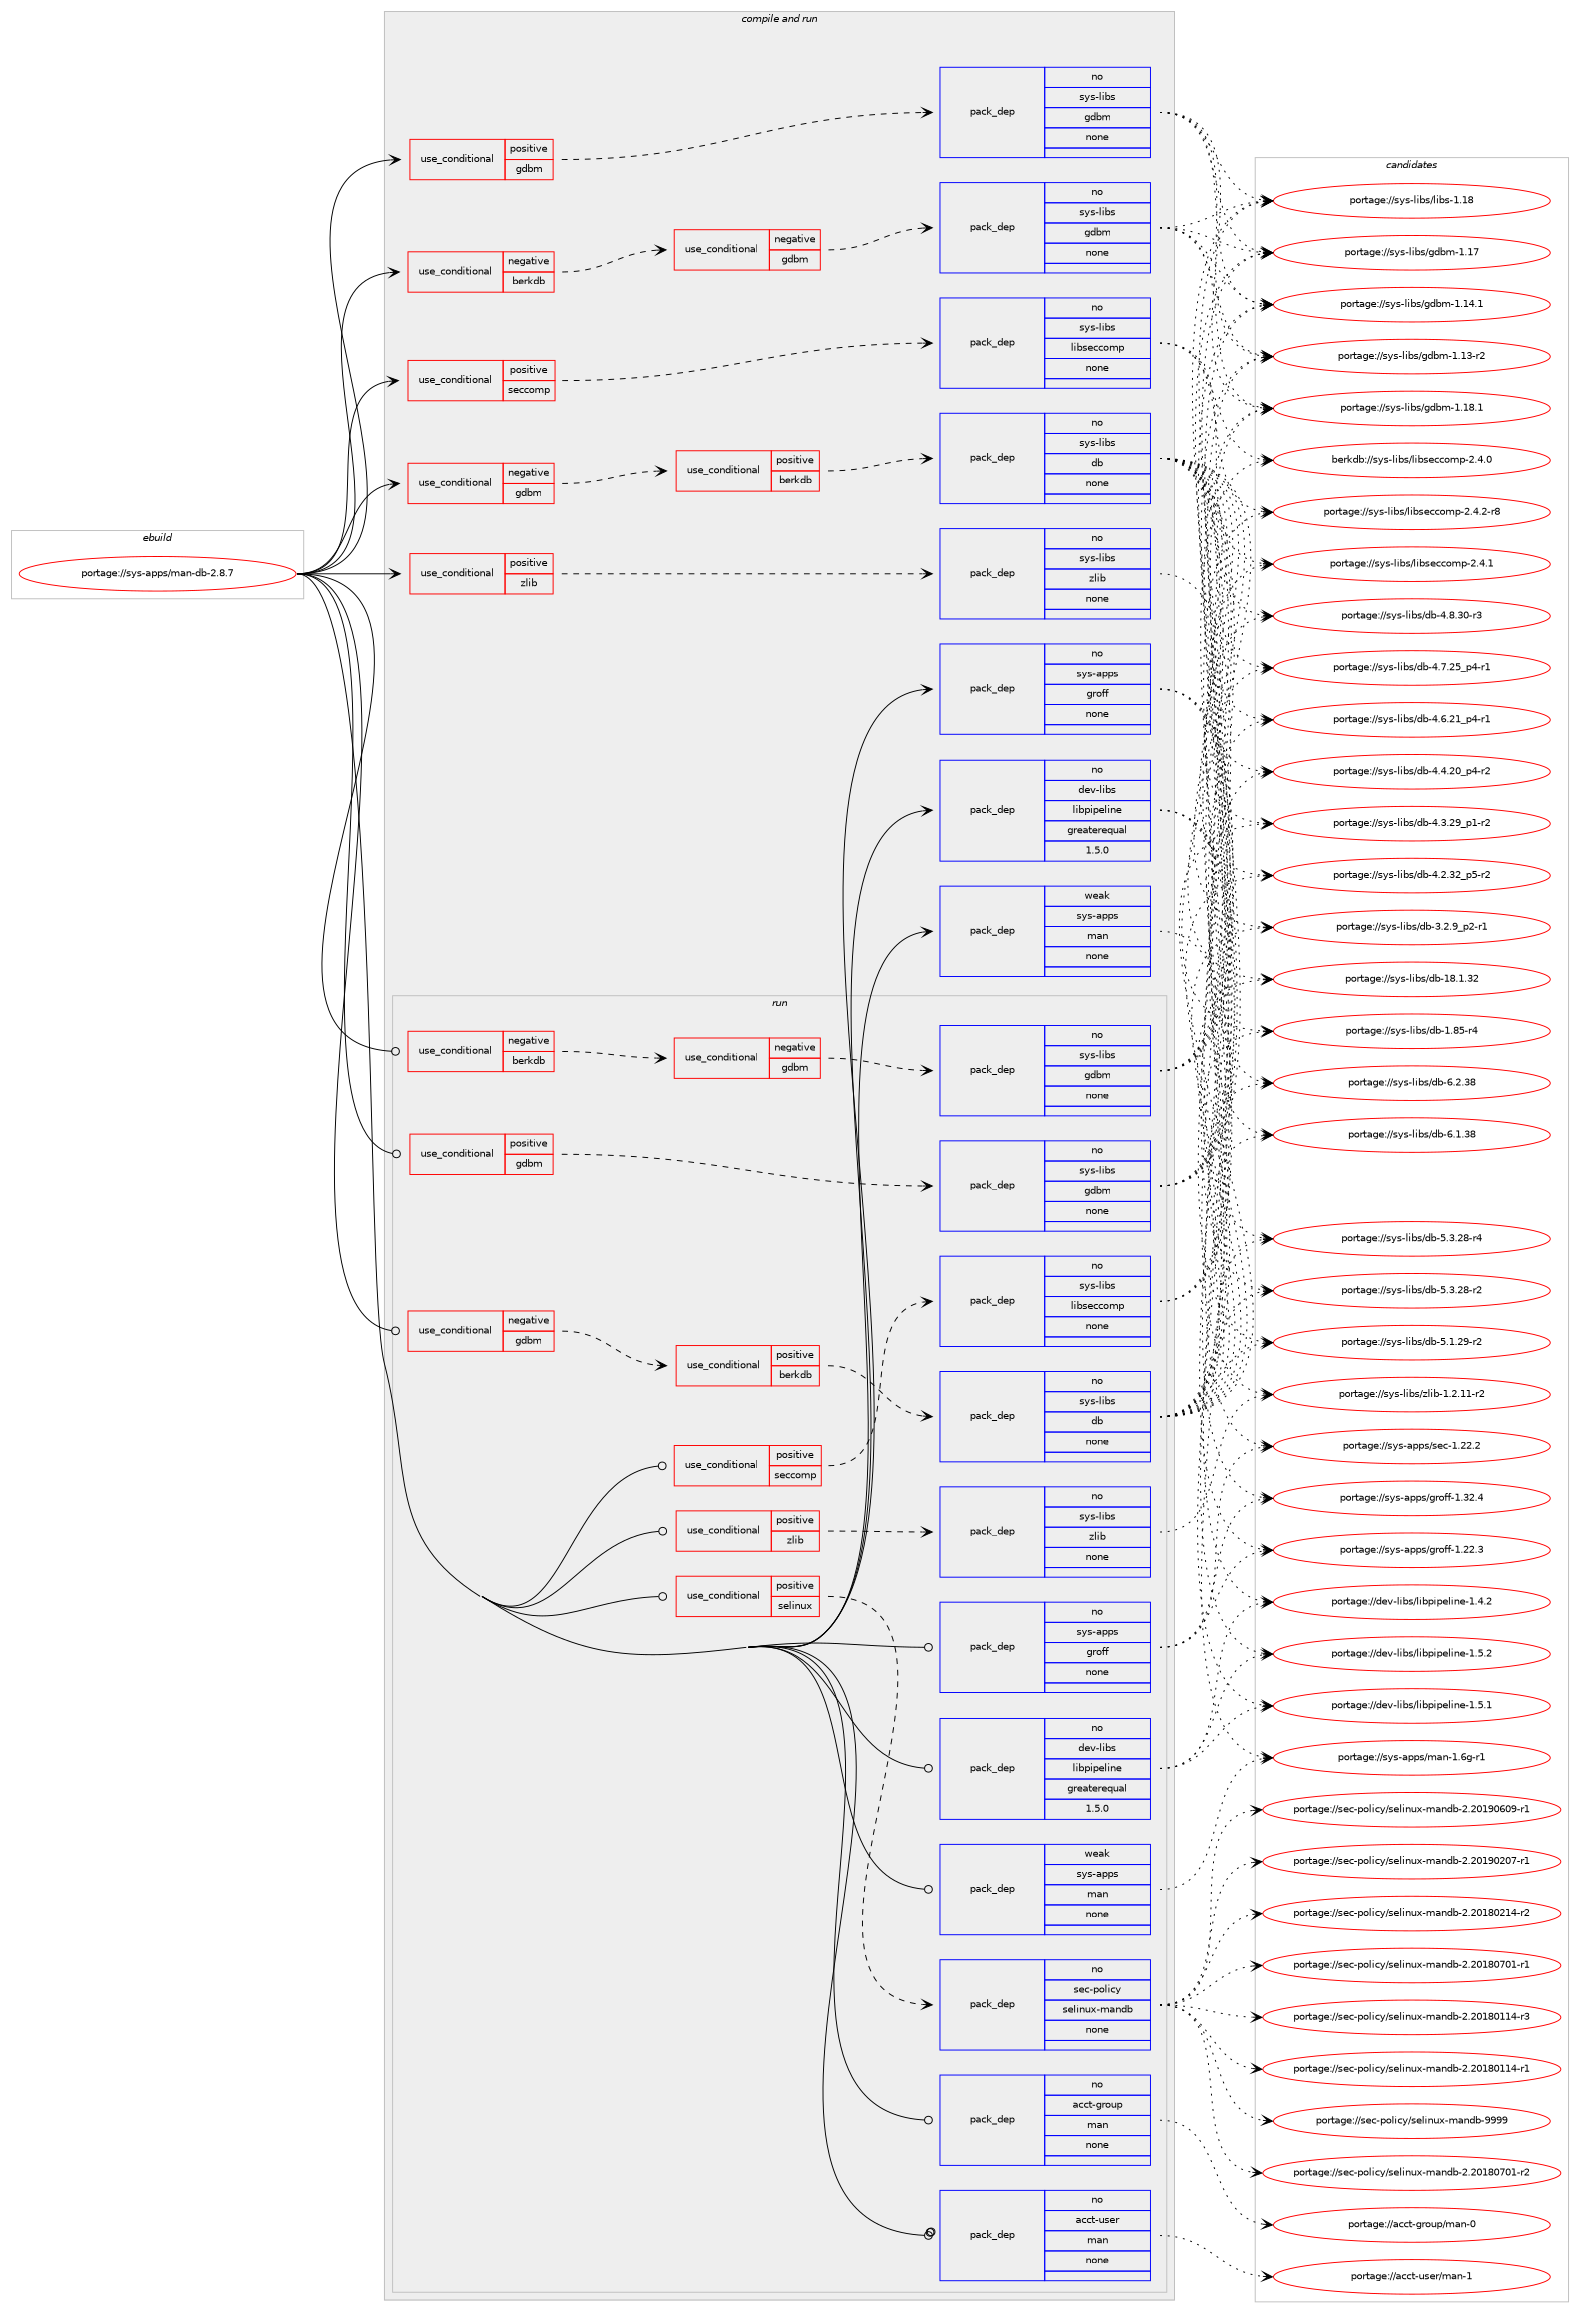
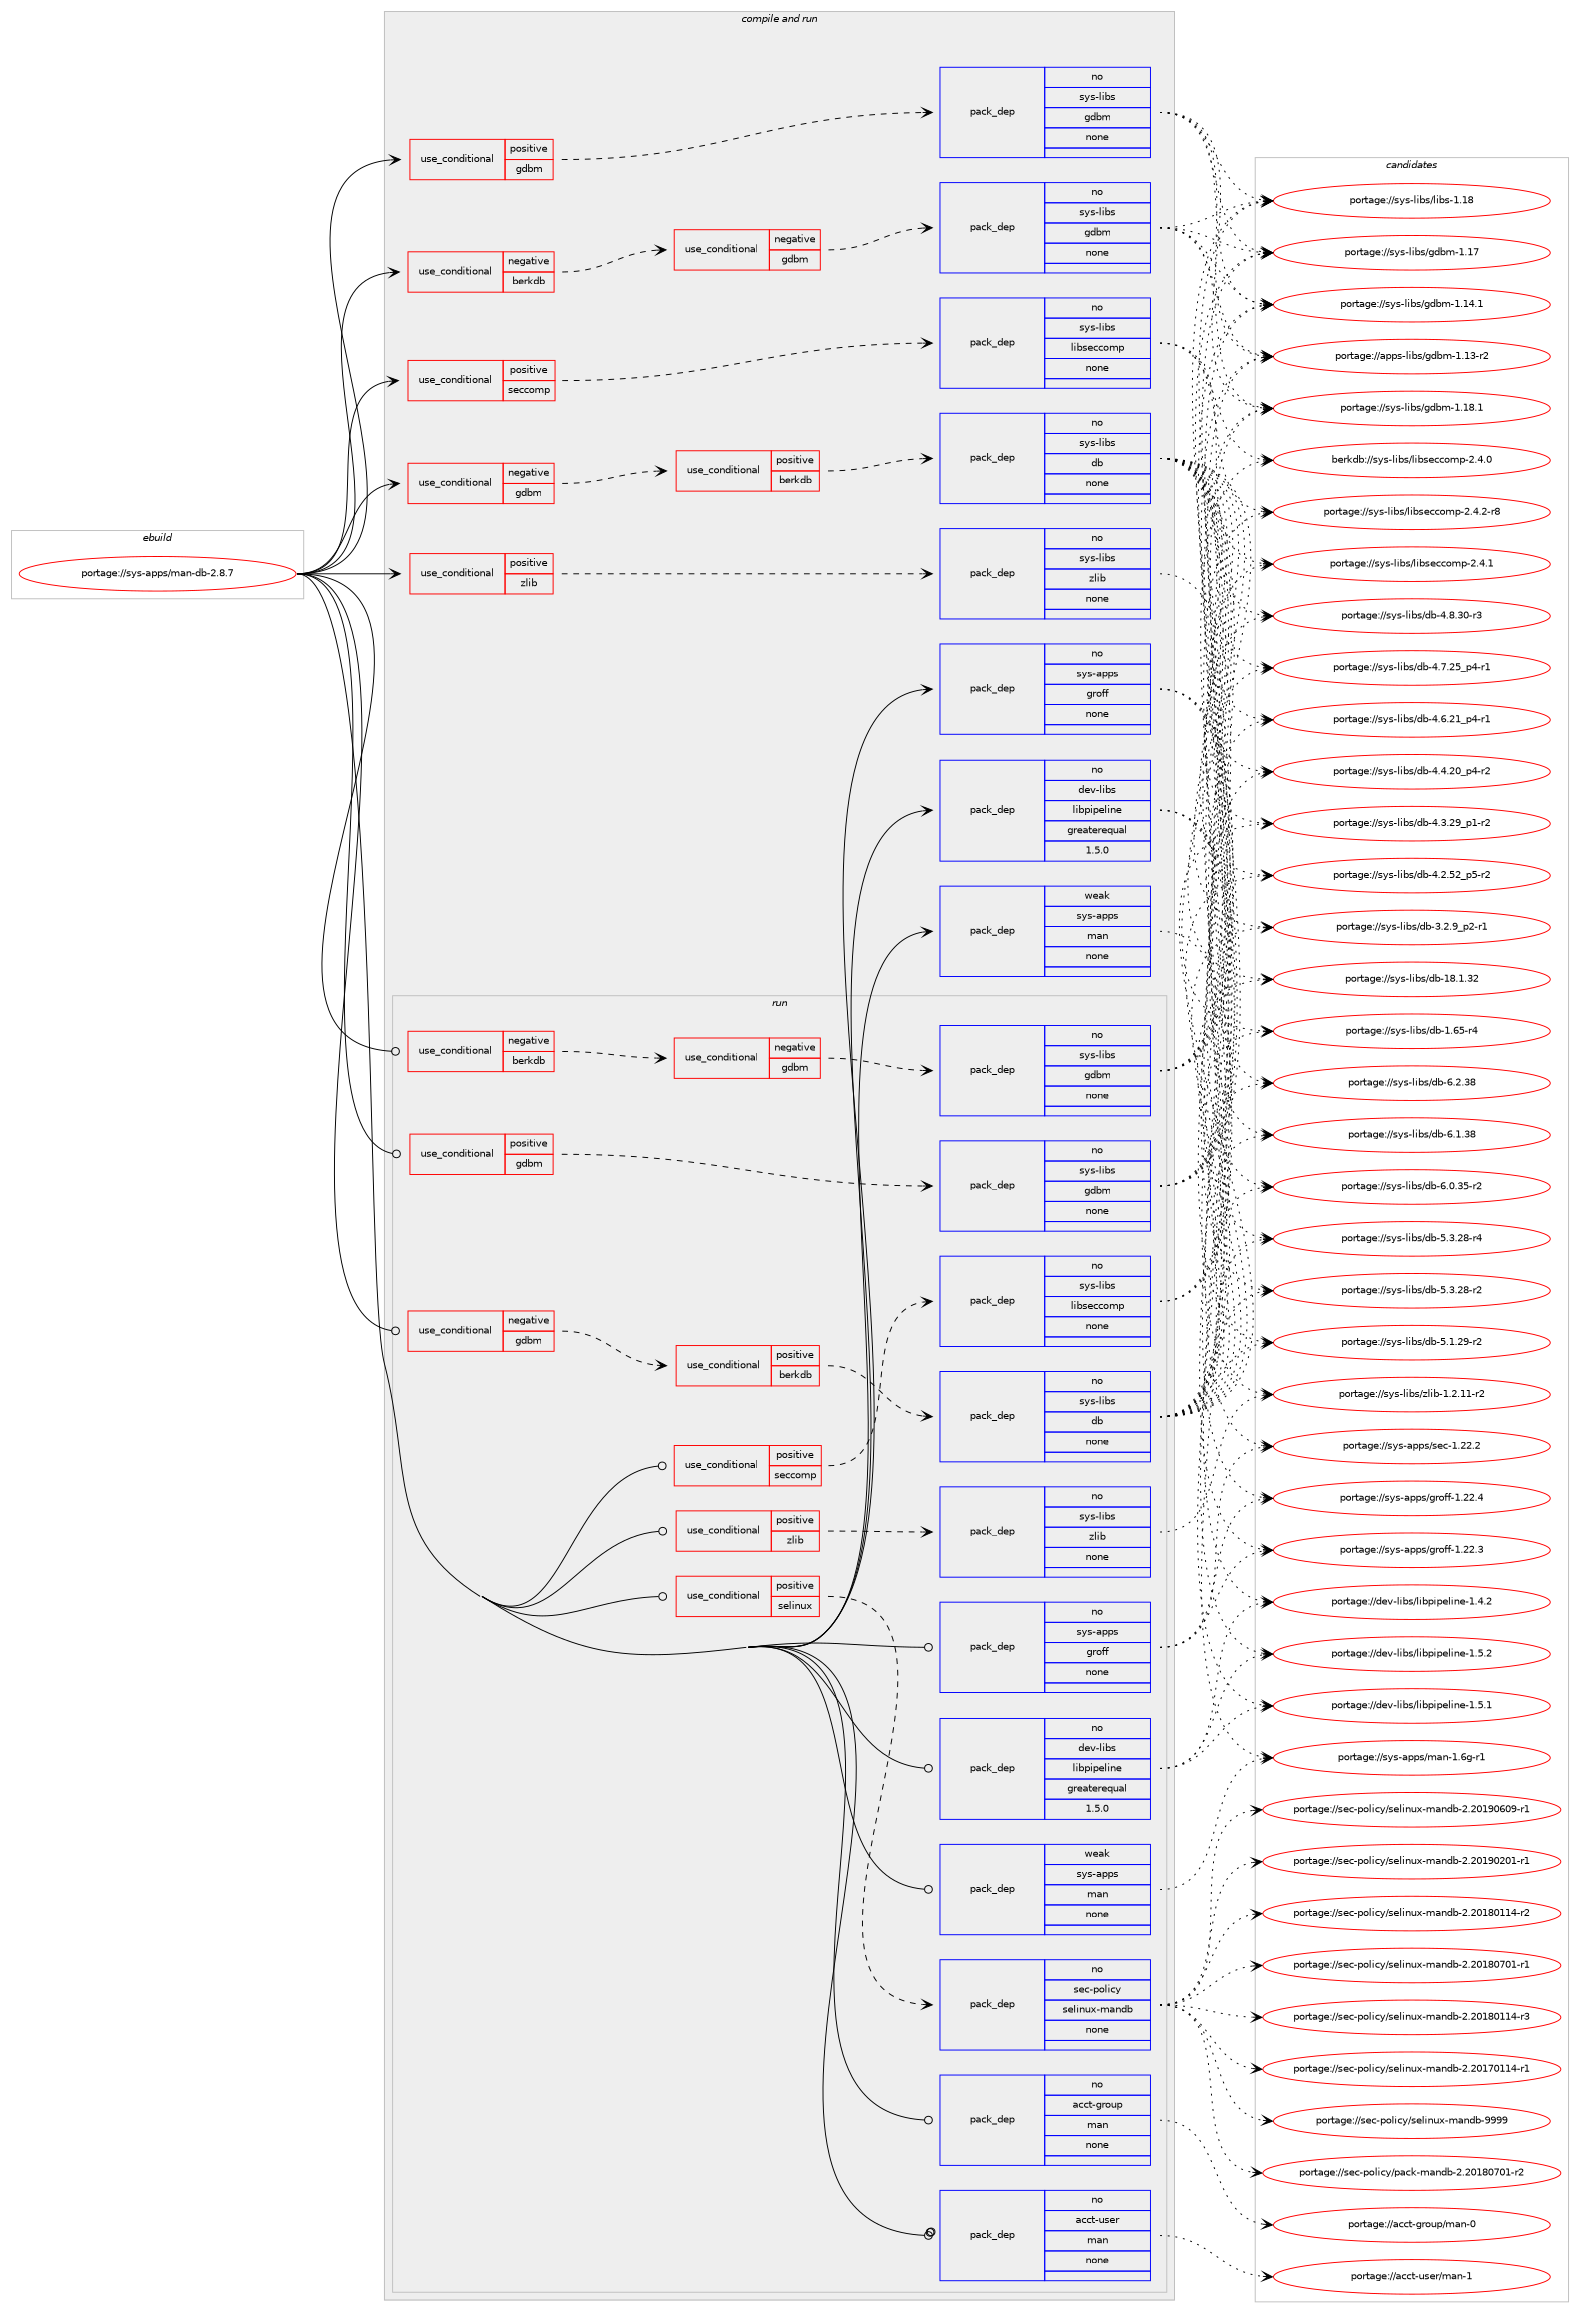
node "portage://sys-libs/gdbm-1.13-r2": label "portage://sys-libs/gdbm-1.13-r2" -> "portage://apps-libs/gdbm-1.13-r2"
node "portage://sys-libs/db-4.2.32_p5-r2": label "portage://sys-libs/db-4.2.32_p5-r2" -> "portage://sys-libs/db-4.2.52_p5-r2"
node "portage://sys-libs/db-1.85-r4": label "portage://sys-libs/db-1.85-r4" -> "portage://sys-libs/db-1.65-r4"
node "portage://sys-libs/db-6.0.35-r2": added
node "portage://sys-apps/groff-1.32.4": label "portage://sys-apps/groff-1.32.4" -> "portage://sys-apps/groff-1.22.4"
node "portage://sec-policy/selinux-mandb-2.20190207-r1": label "portage://sec-policy/selinux-mandb-2.20190207-r1" -> "portage://sec-policy/selinux-mandb-2.20190201-r1"
node "portage://sec-policy/selinux-mandb-2.20180214-r2": label "portage://sec-policy/selinux-mandb-2.20180214-r2" -> "portage://sec-policy/selinux-mandb-2.20180114-r2"
node "portage://sec-policy/selinux-mandb-2.20180114-r1": label "portage://sec-policy/selinux-mandb-2.20180114-r1" -> "portage://sec-policy/selinux-mandb-2.20170114-r1"
node "portage://sec-policy/selinux-mandb-2.20180701-r2": label "portage://sec-policy/selinux-mandb-2.20180701-r2" -> "portage://sec-policy/pack-mandb-2.20180701-r2"
